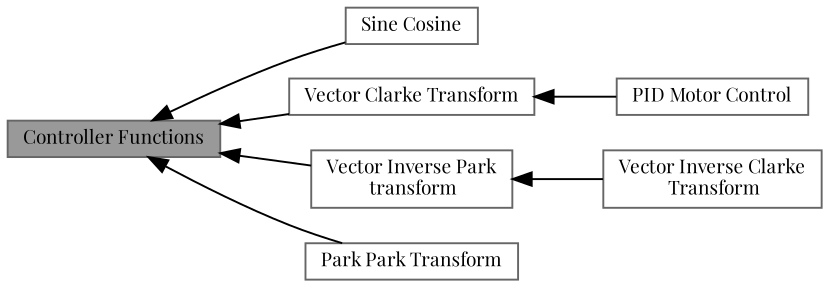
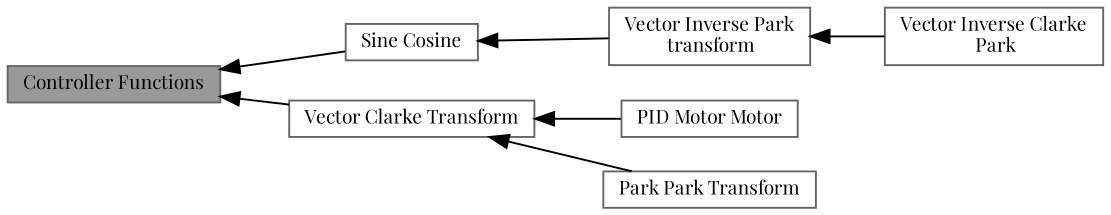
node "PID Motor Control": label "PID Motor Control" -> "PID Motor Motor"
edge "Vector Inverse Park transform" -> "Controller Functions": now "Vector Inverse Park transform" -> "Sine Cosine"
node "Vector Inverse Clarke Transform": label "Vector Inverse Clarke Transform" -> "Vector Inverse Clarke Park"
edge "Park Park Transform" -> "Controller Functions": now "Park Park Transform" -> "Vector Clarke Transform"
